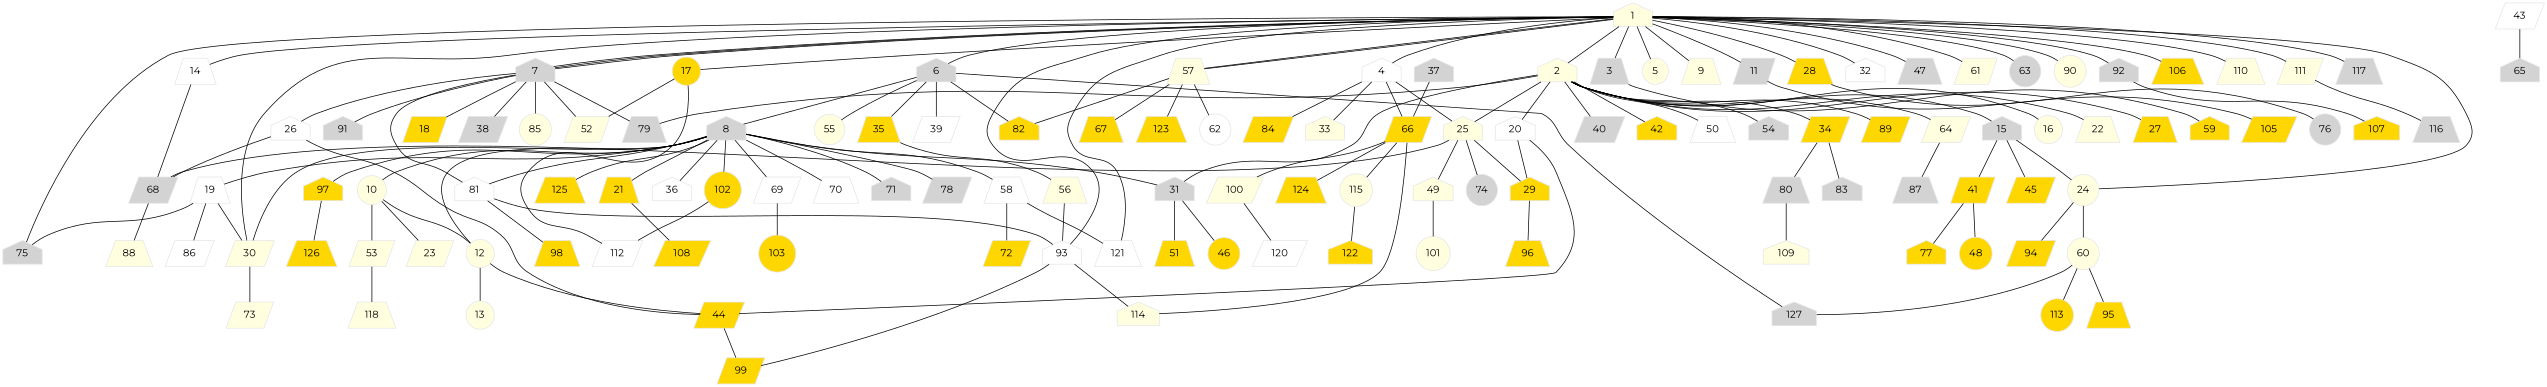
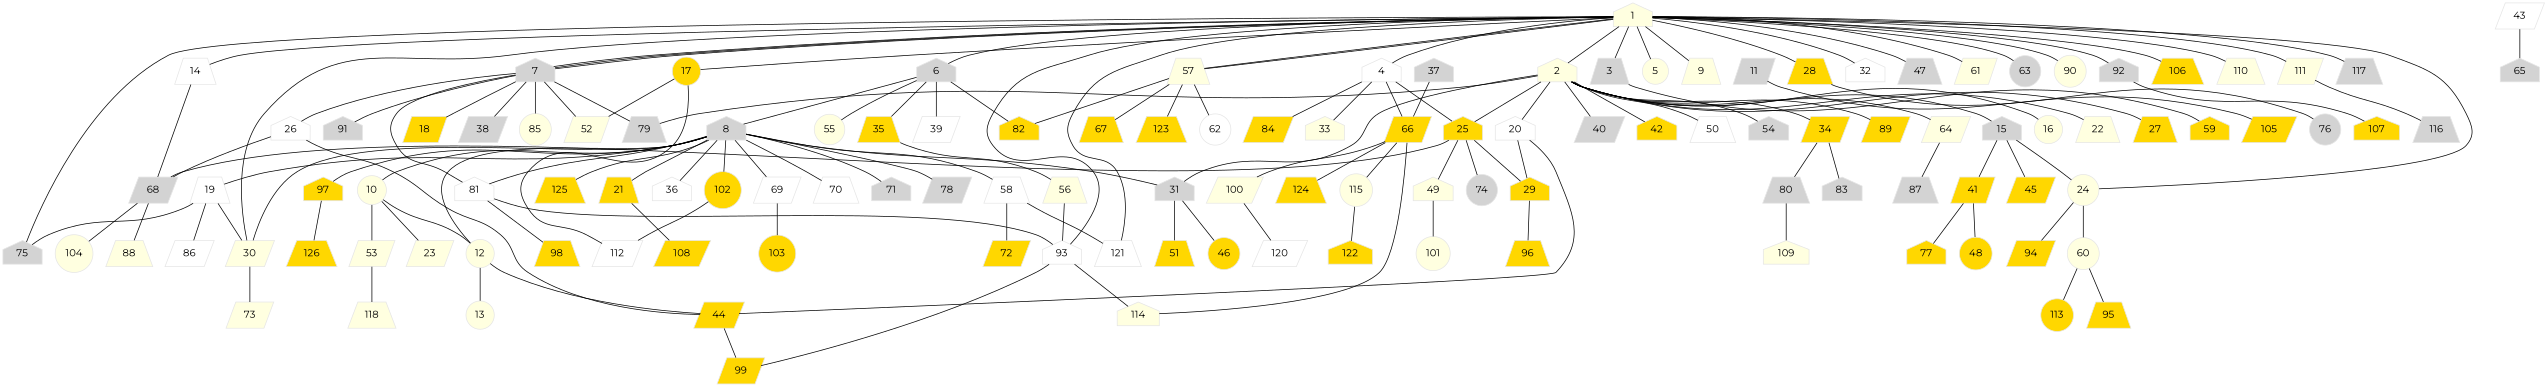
edge "1" -- "11": removed
node "25": fillcolor lightyellow -> gold
node "104": added
node "127": removed
